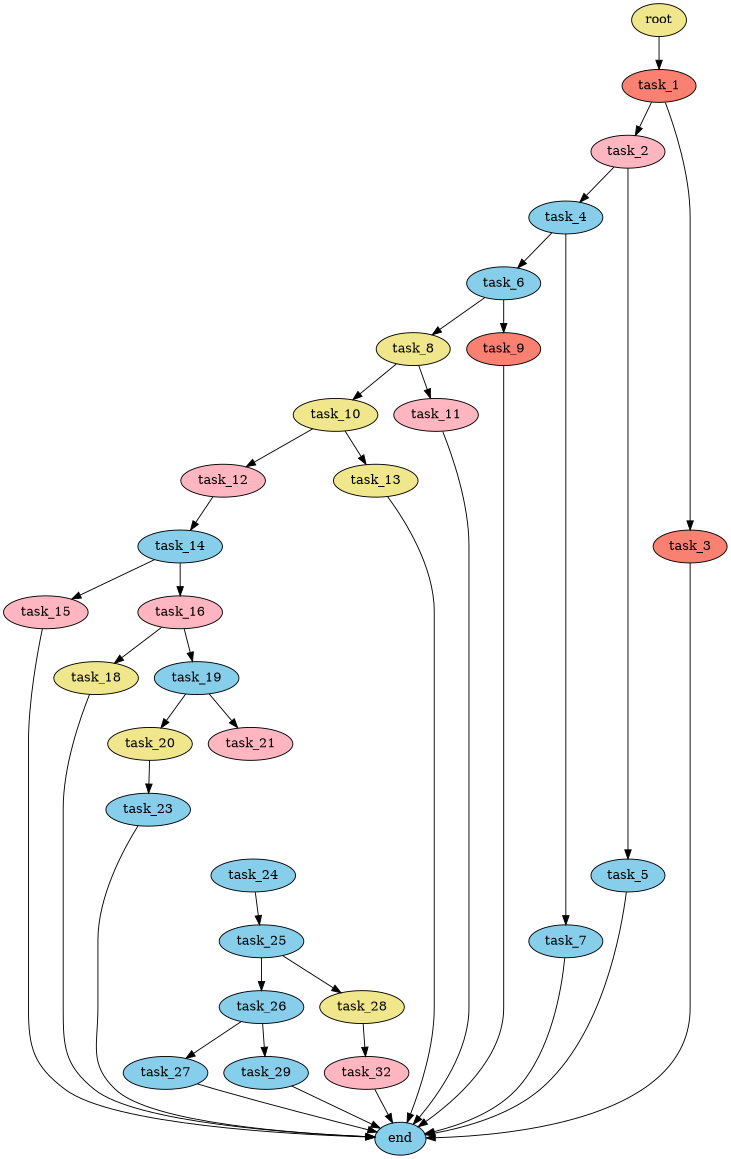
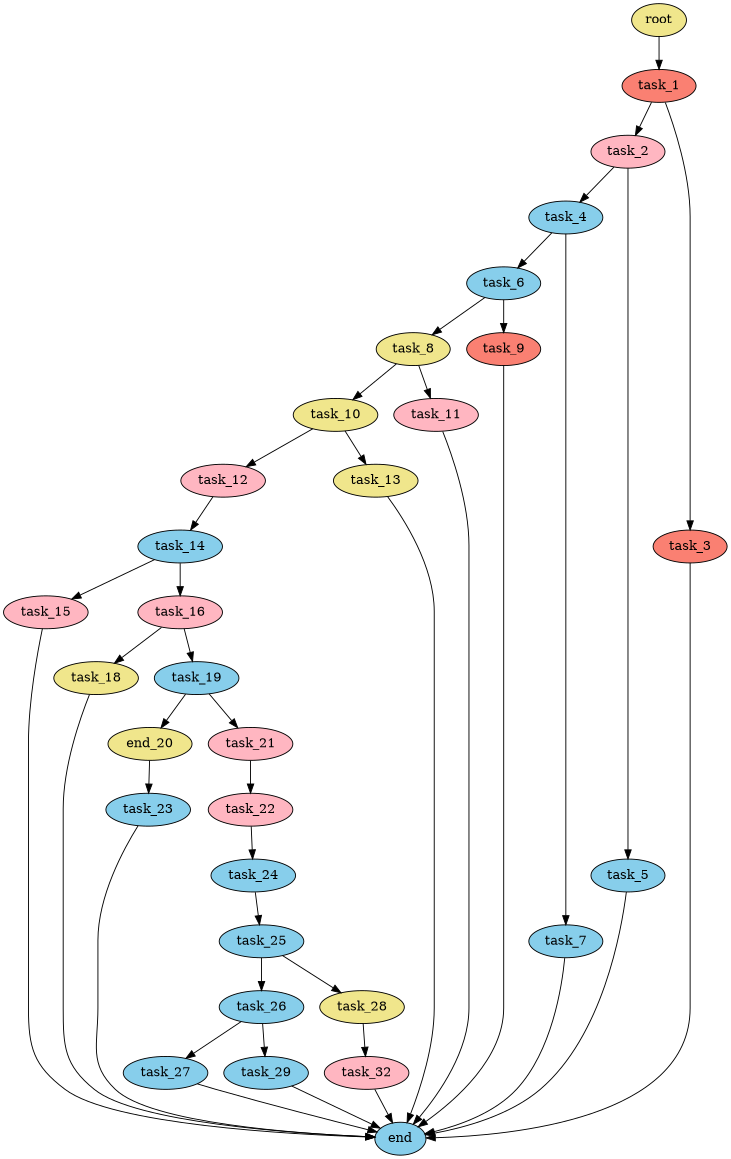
node "task_20": label "task_20" -> "end_20"
node "task_22": added
